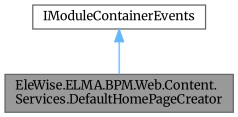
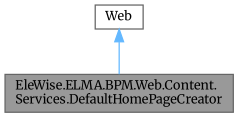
node "IModuleContainerEvents": label "IModuleContainerEvents" -> "Web"
